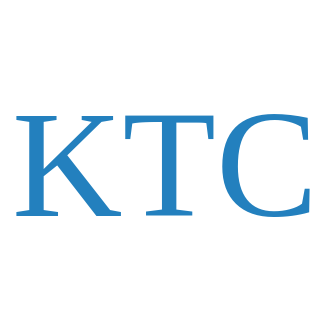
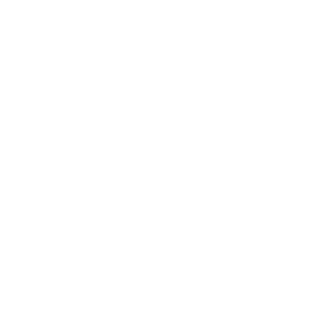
node "KTC": removed
